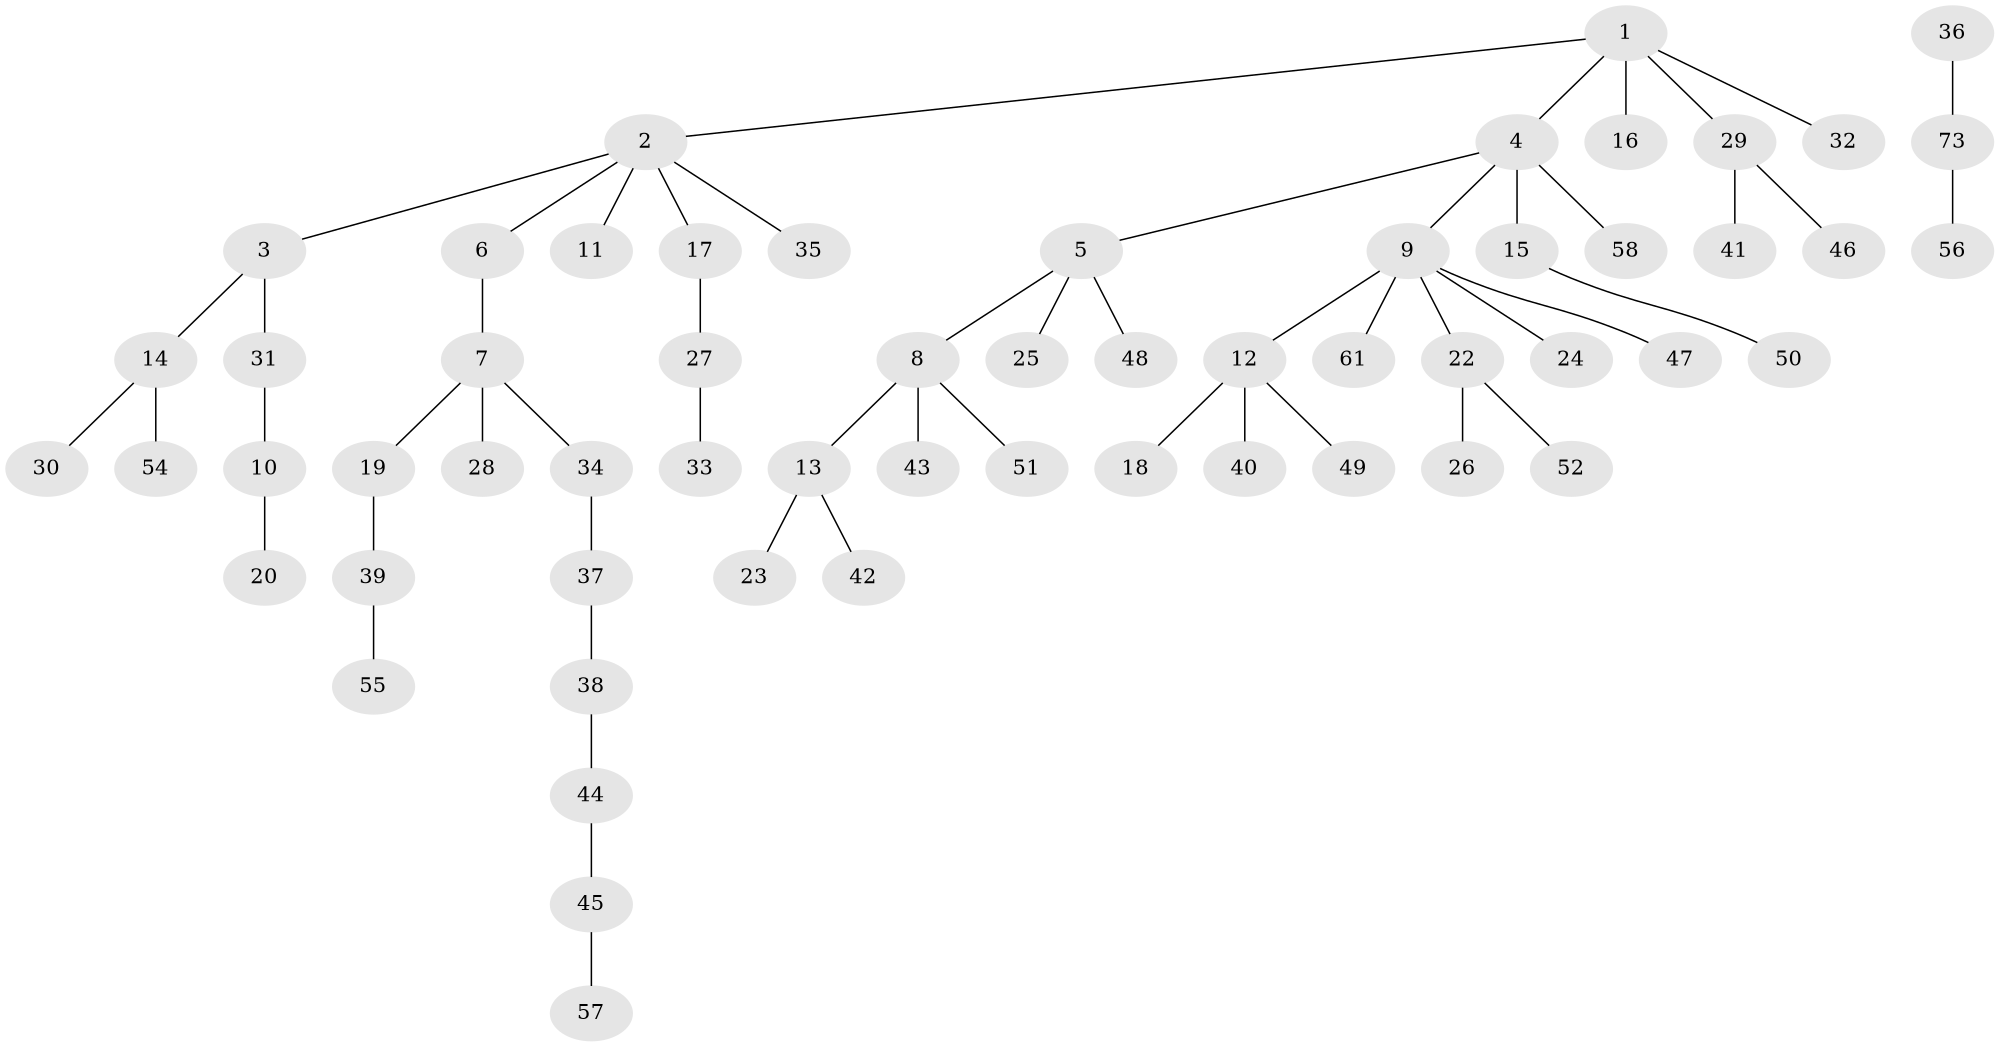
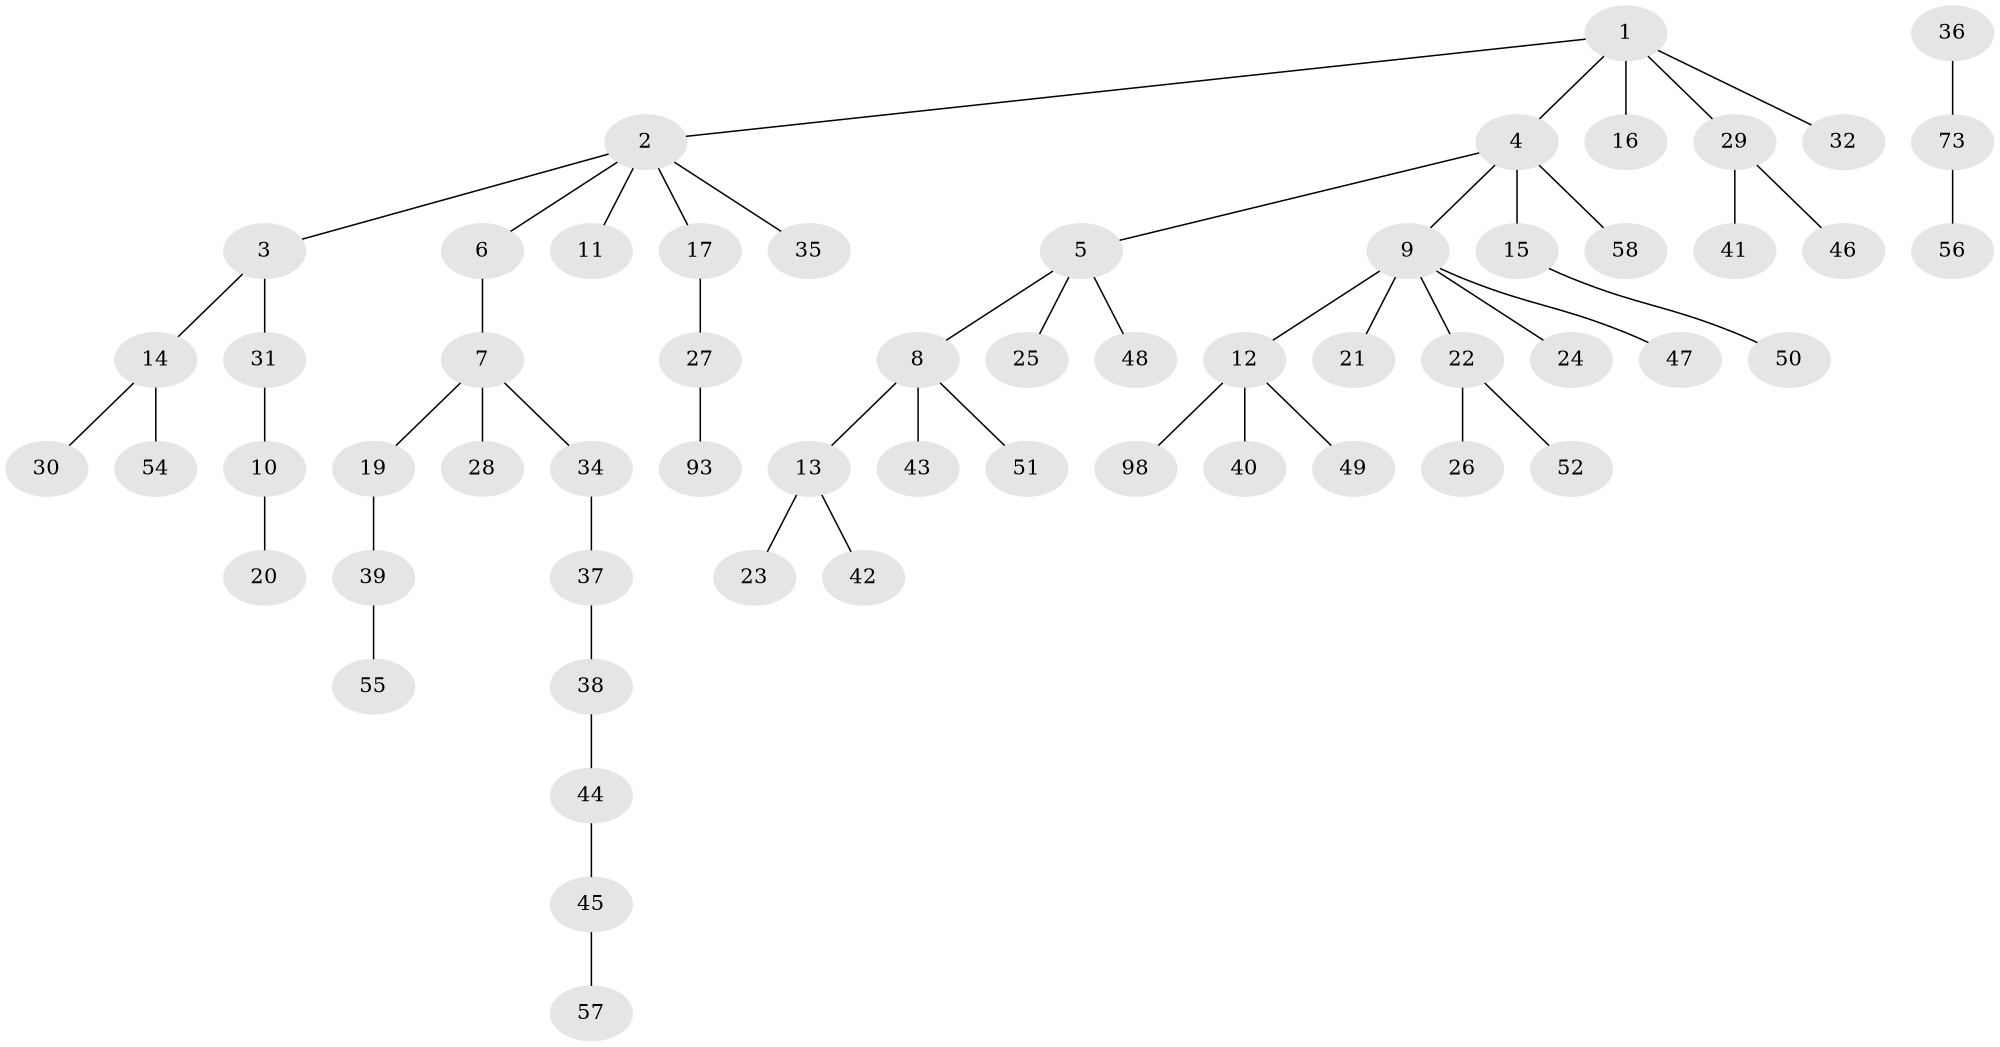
node "61": label "61" -> "21"
node "33": label "33" -> "93"
node "18": label "18" -> "98"
